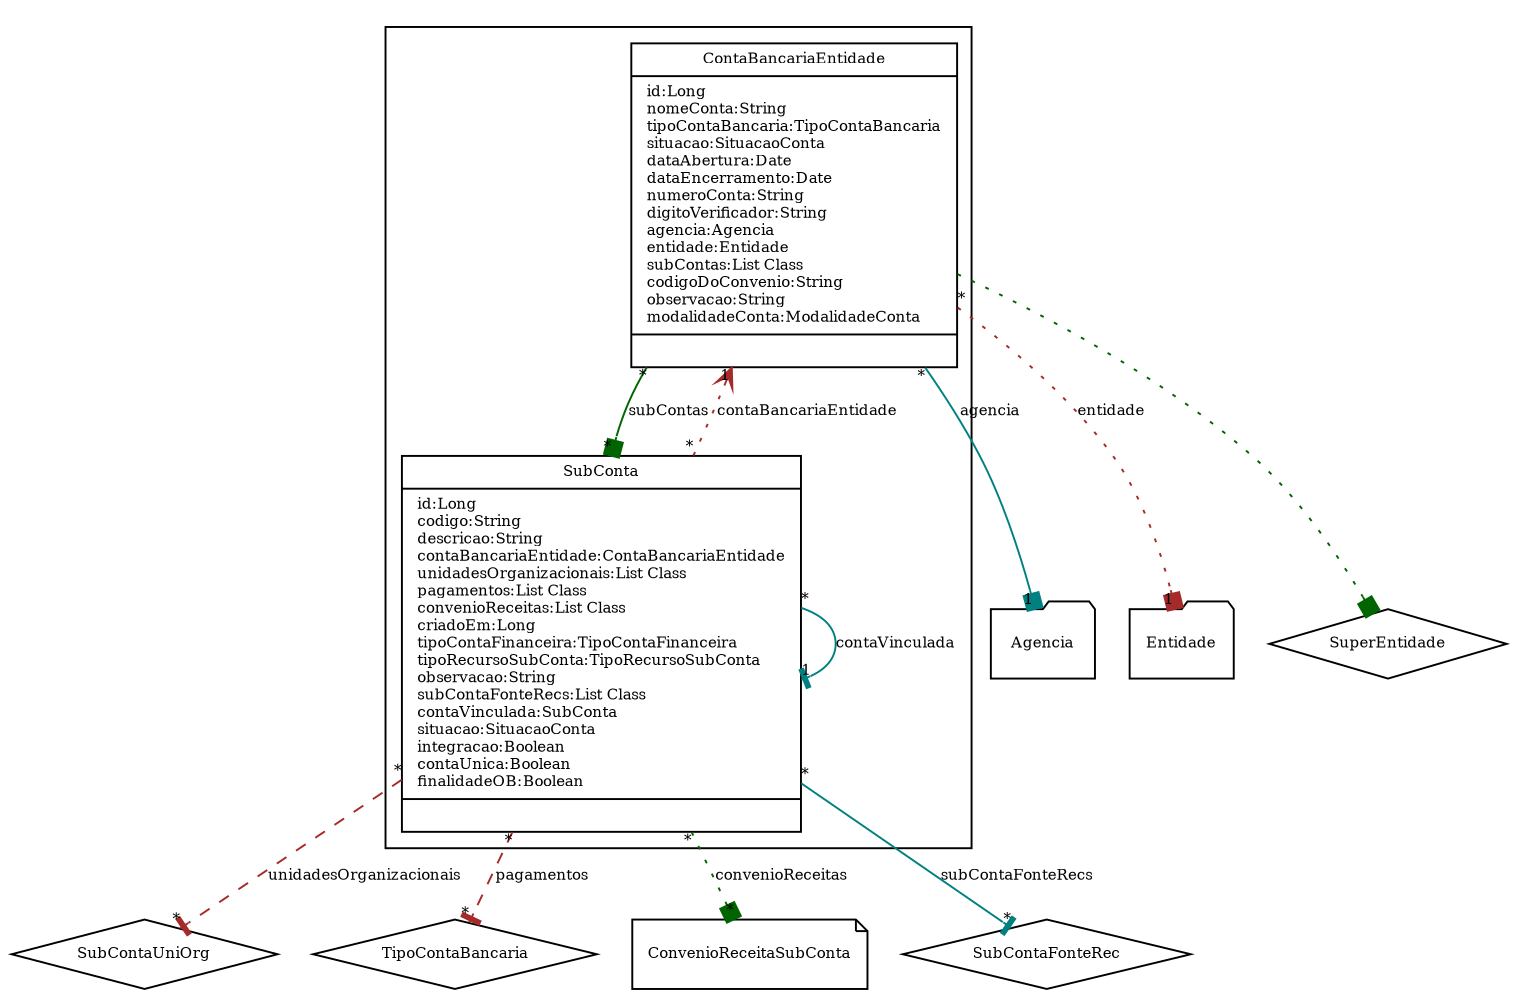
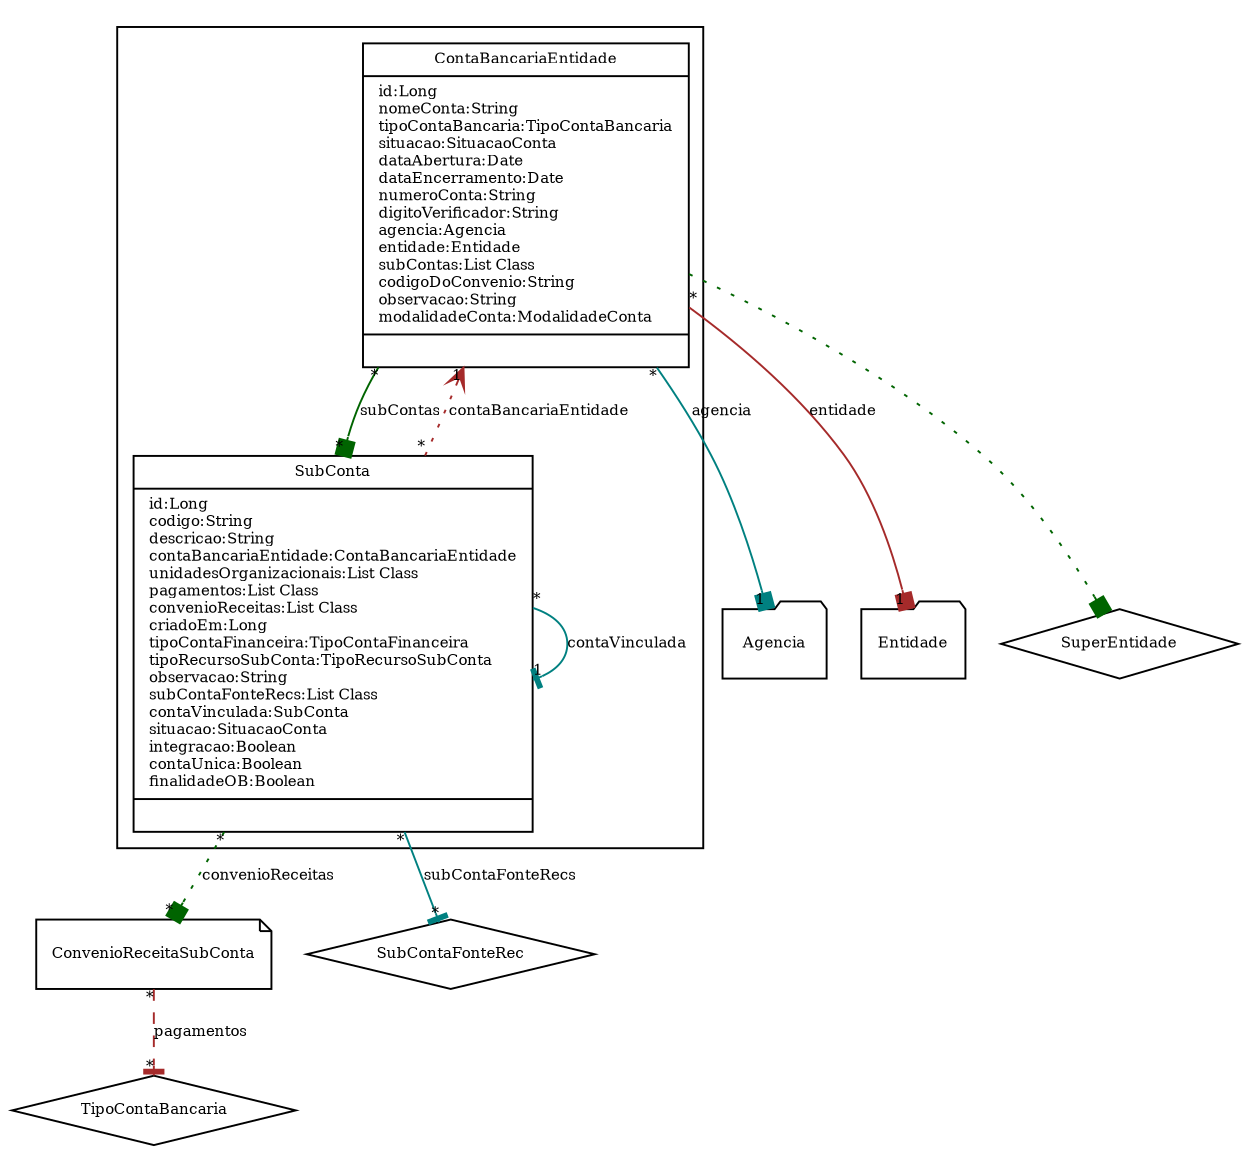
edge "ContaBancariaEntidade" -> "Entidade": style dotted -> solid
edge "SubConta" -> "TipoContaBancaria": now "ConvenioReceitaSubConta" -> "TipoContaBancaria"
node "SubContaUniOrg": removed
